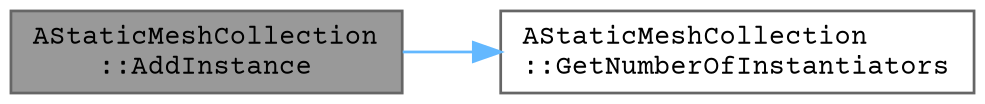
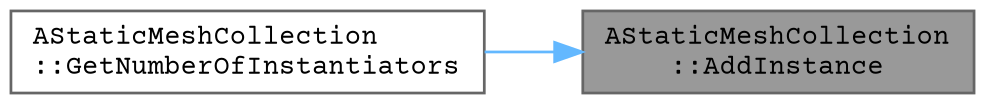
edge "AStaticMeshCollection ::AddInstance" -> "AStaticMeshCollection ::GetNumberOfInstantiators": reversed
